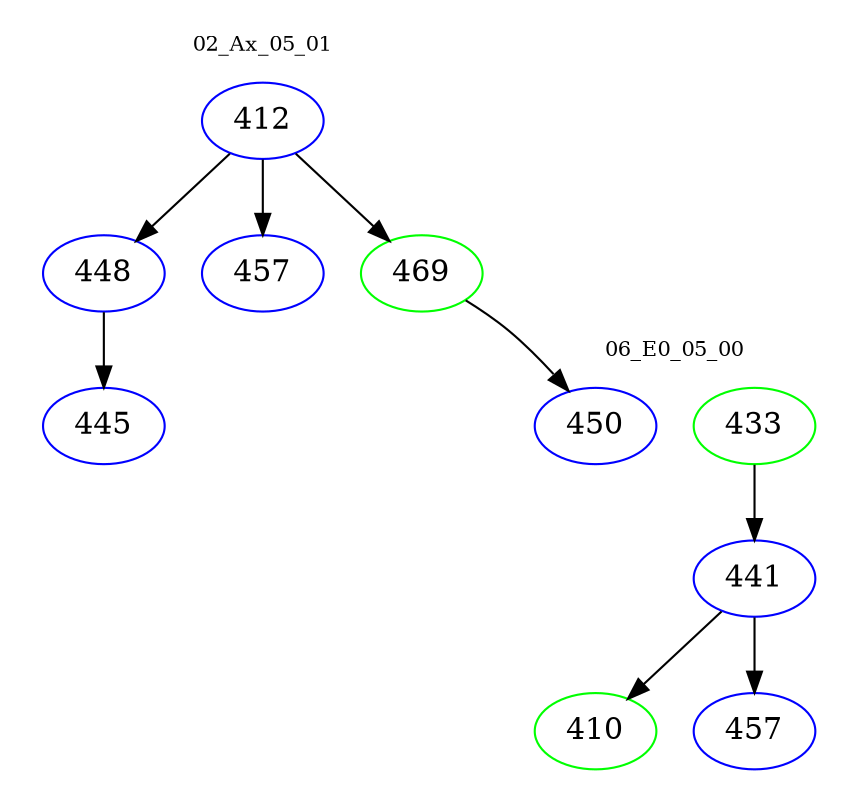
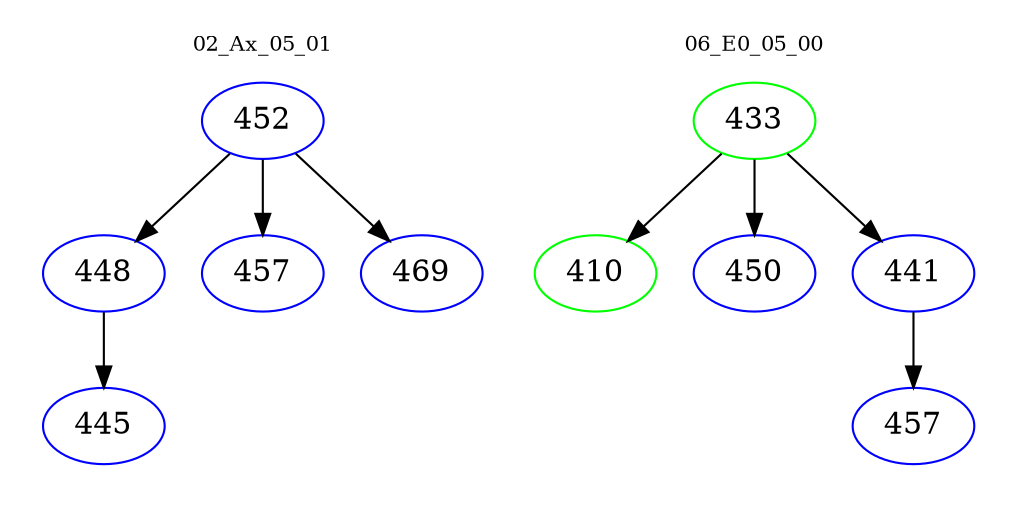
node "412": label "412" -> "452"
node "469": color green -> blue
edge "469" -> "450": now "433" -> "450"
edge "441" -> "410": now "433" -> "410"
